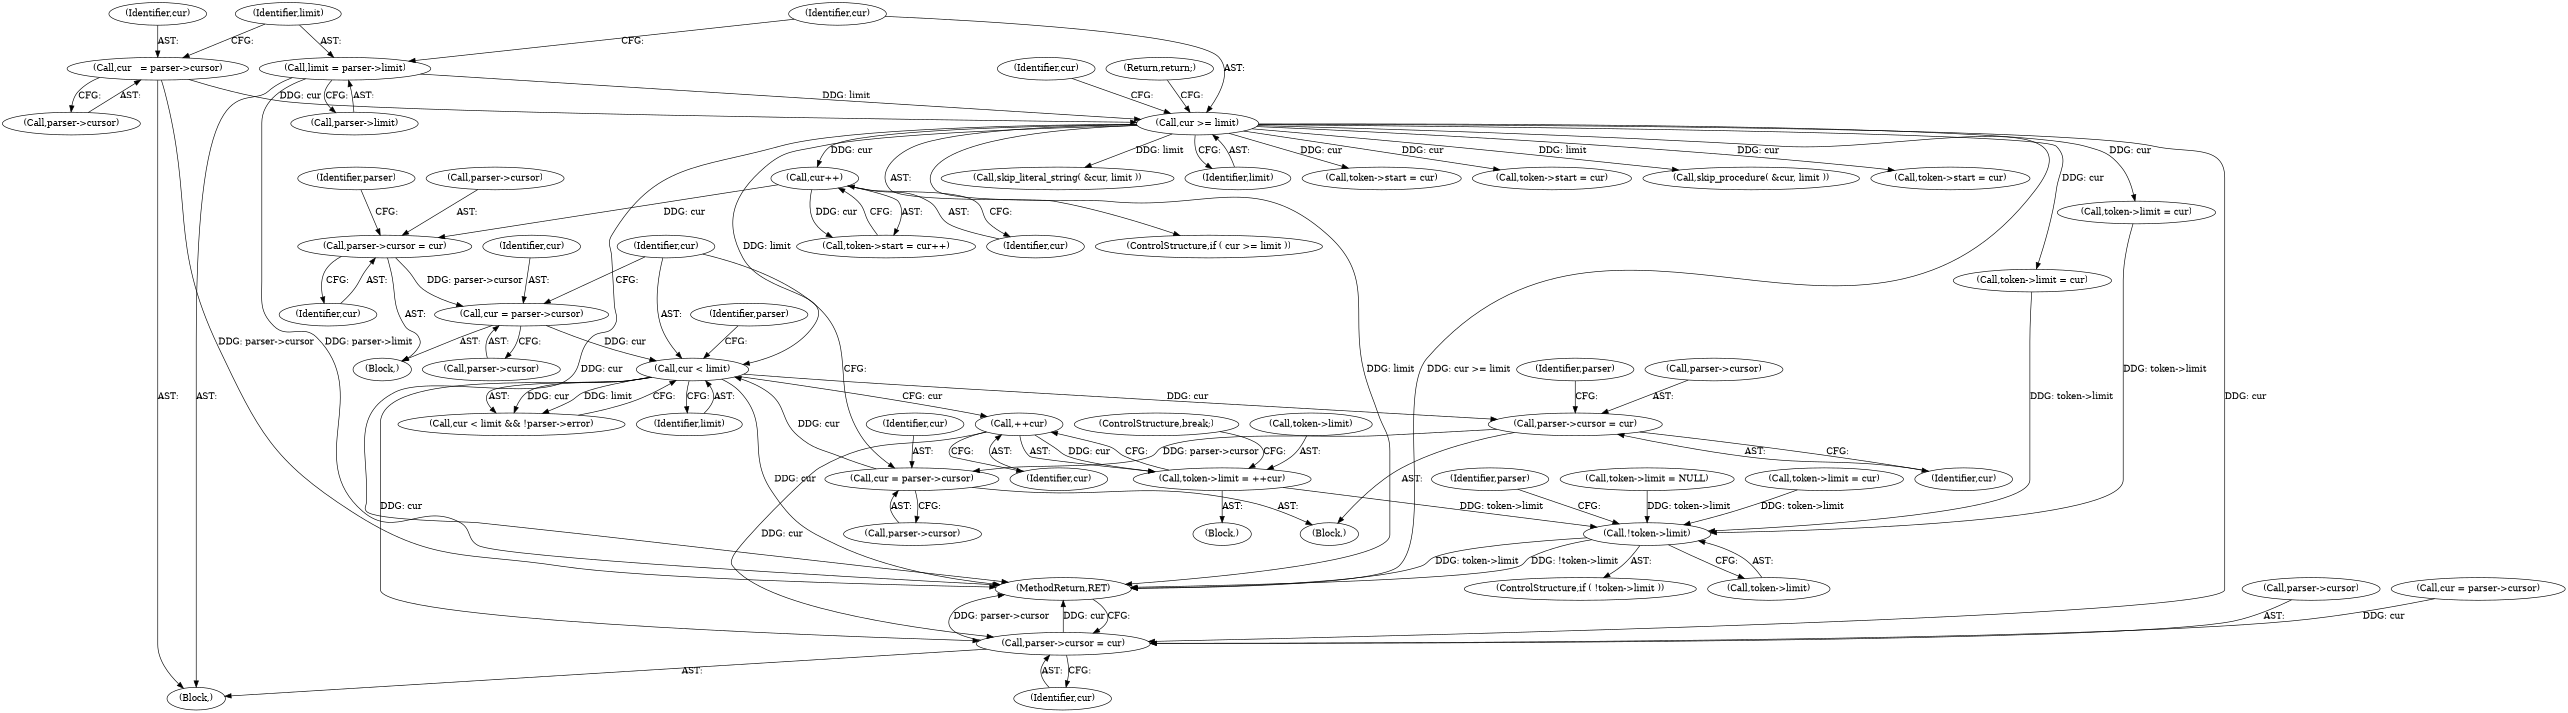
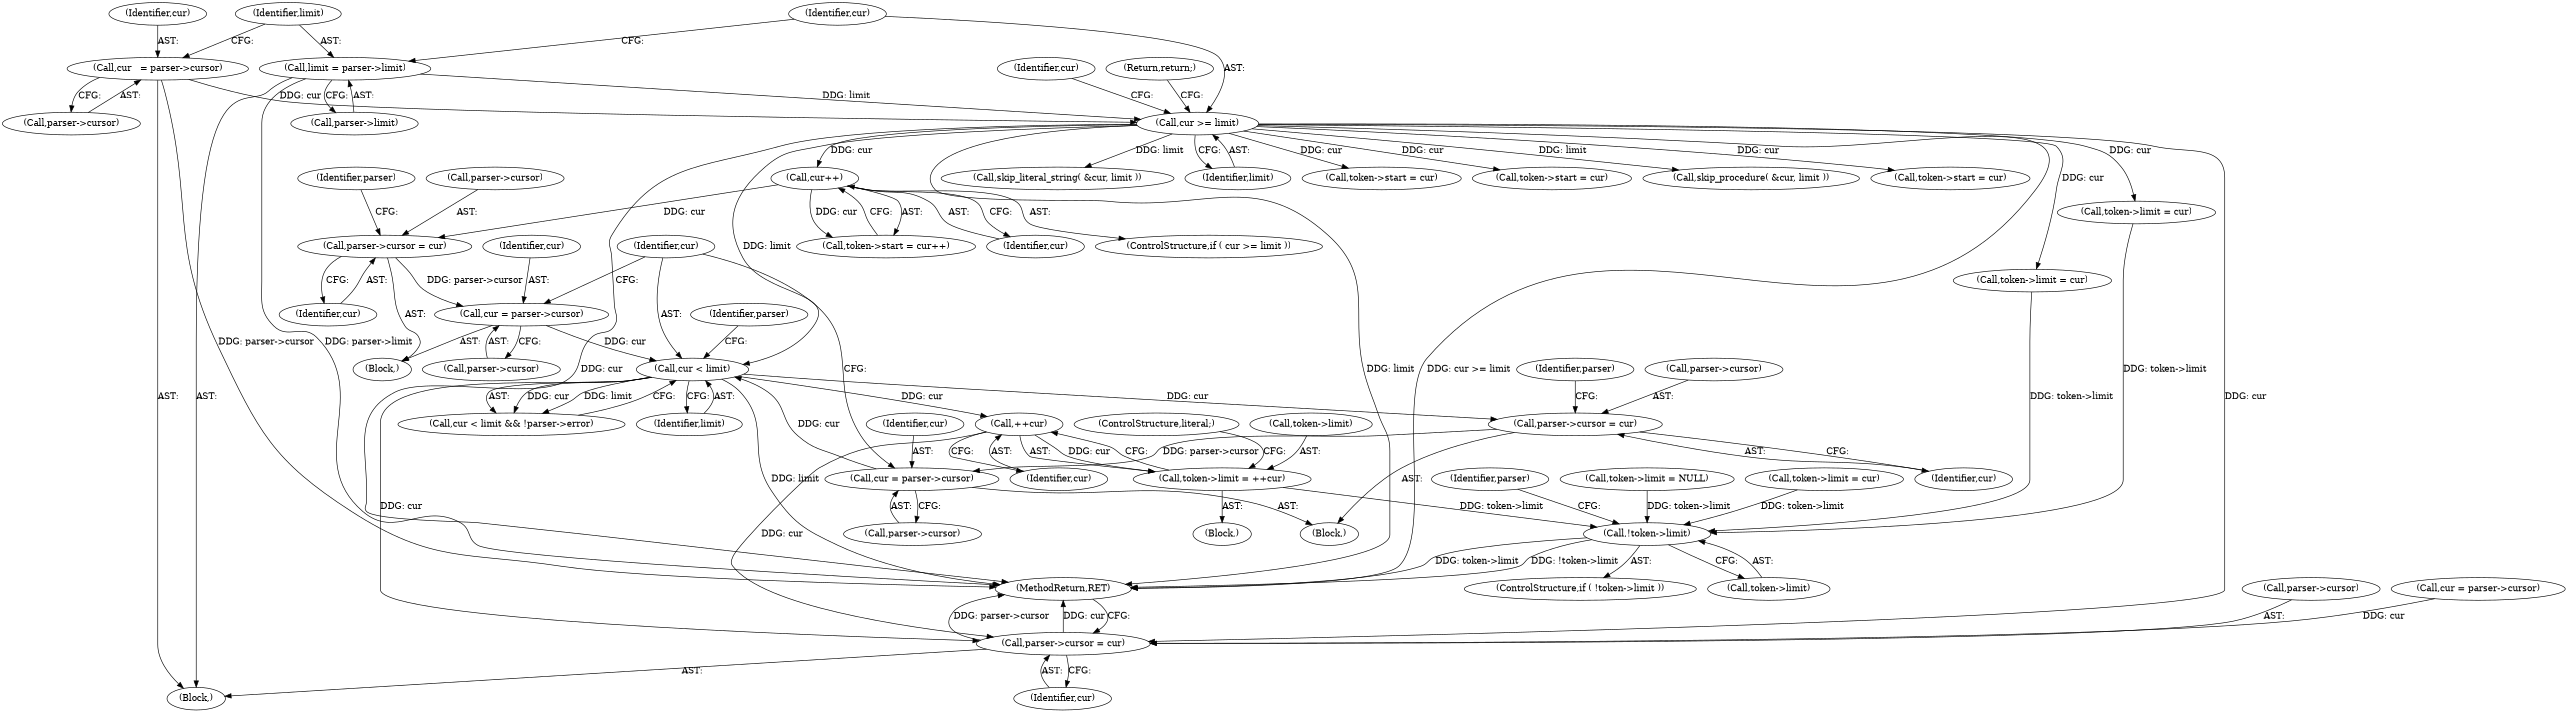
edge "(Call,cur >= limit)" -> "(ControlStructure,if ( cur >= limit ))": now "(Call,cur++)" -> "(ControlStructure,if ( cur >= limit ))"
edge "(Call,cur < limit)" -> "(Call,++cur)": label "CFG: cur" -> "DDG: cur"
node "(ControlStructure,break;)": label "(ControlStructure,break;)" -> "(ControlStructure,literal;)"
edge "(Call,cur < limit)" -> "(MethodReturn,RET)": label "DDG: cur" -> "DDG: limit"
